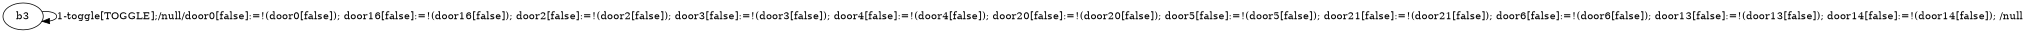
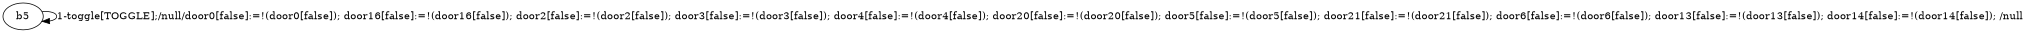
node "b3": label "b3" -> "b5"
